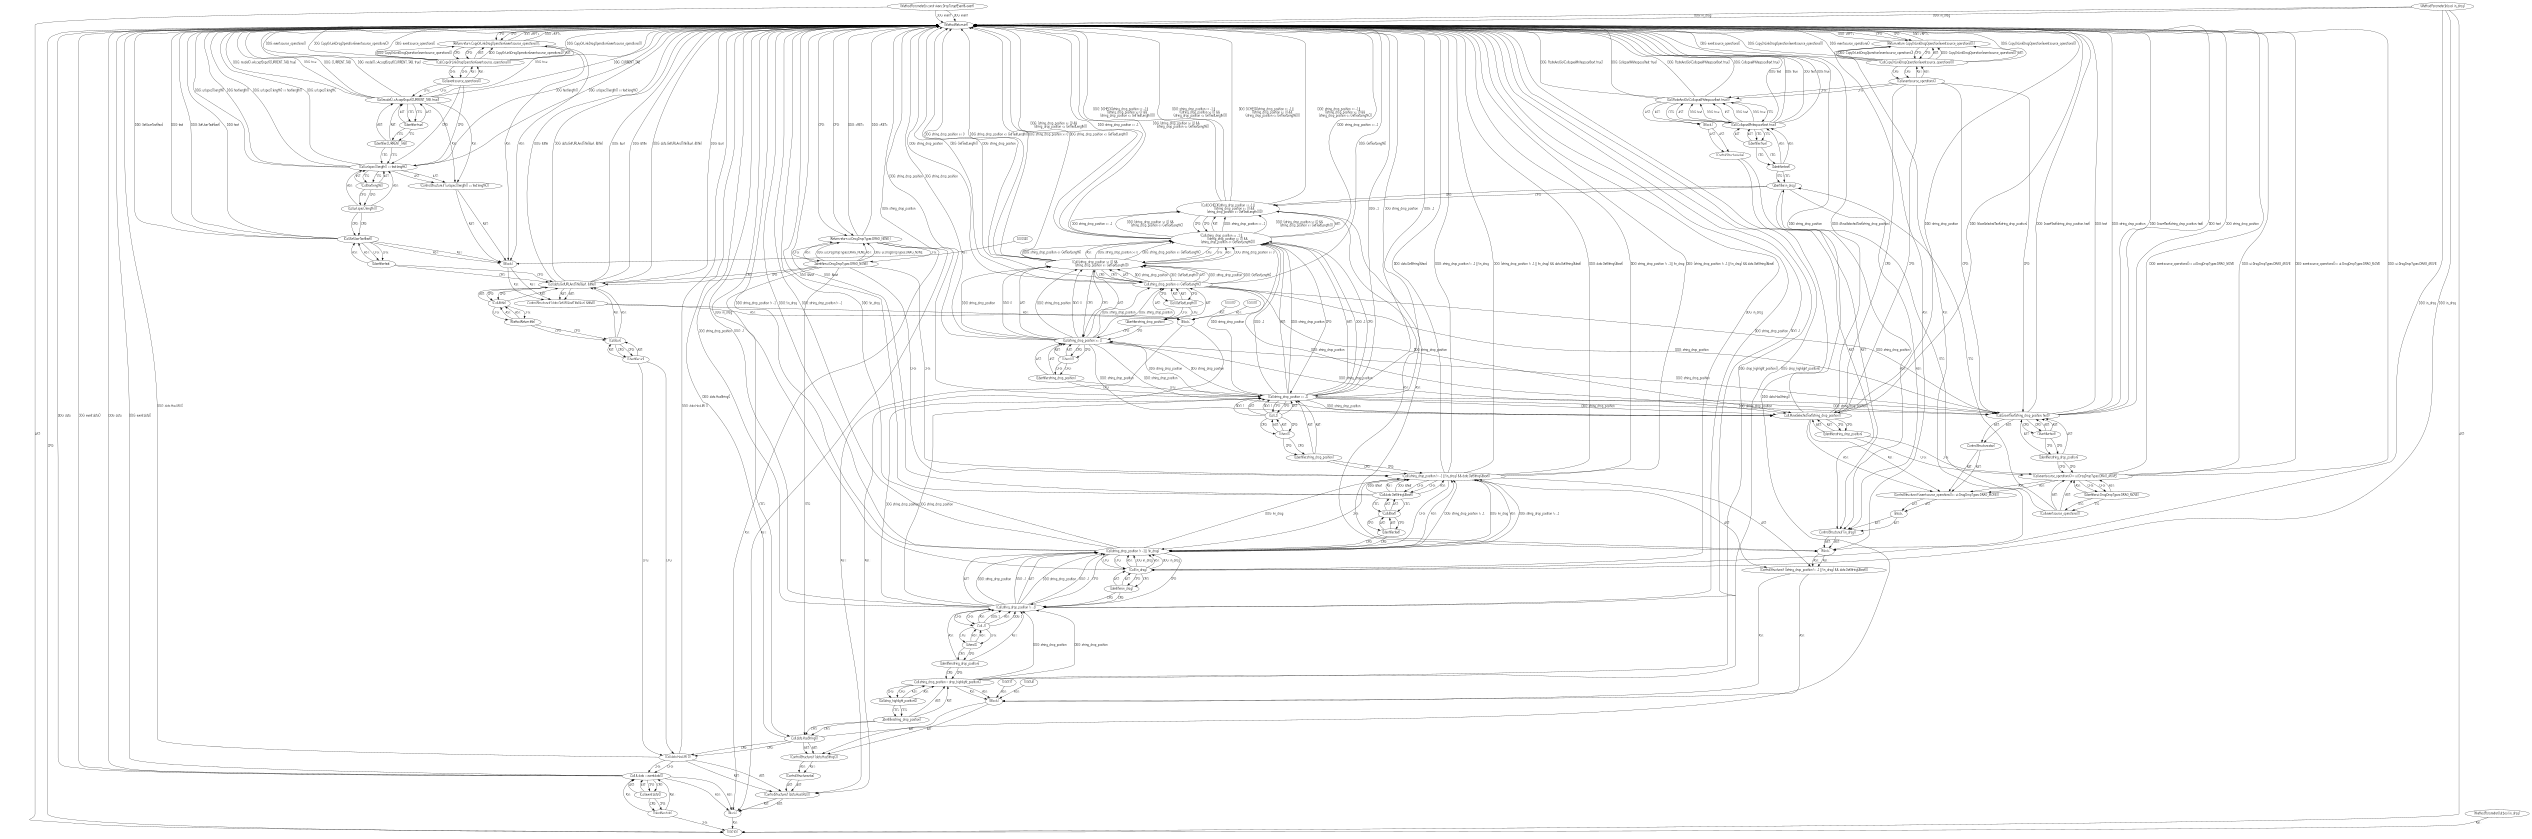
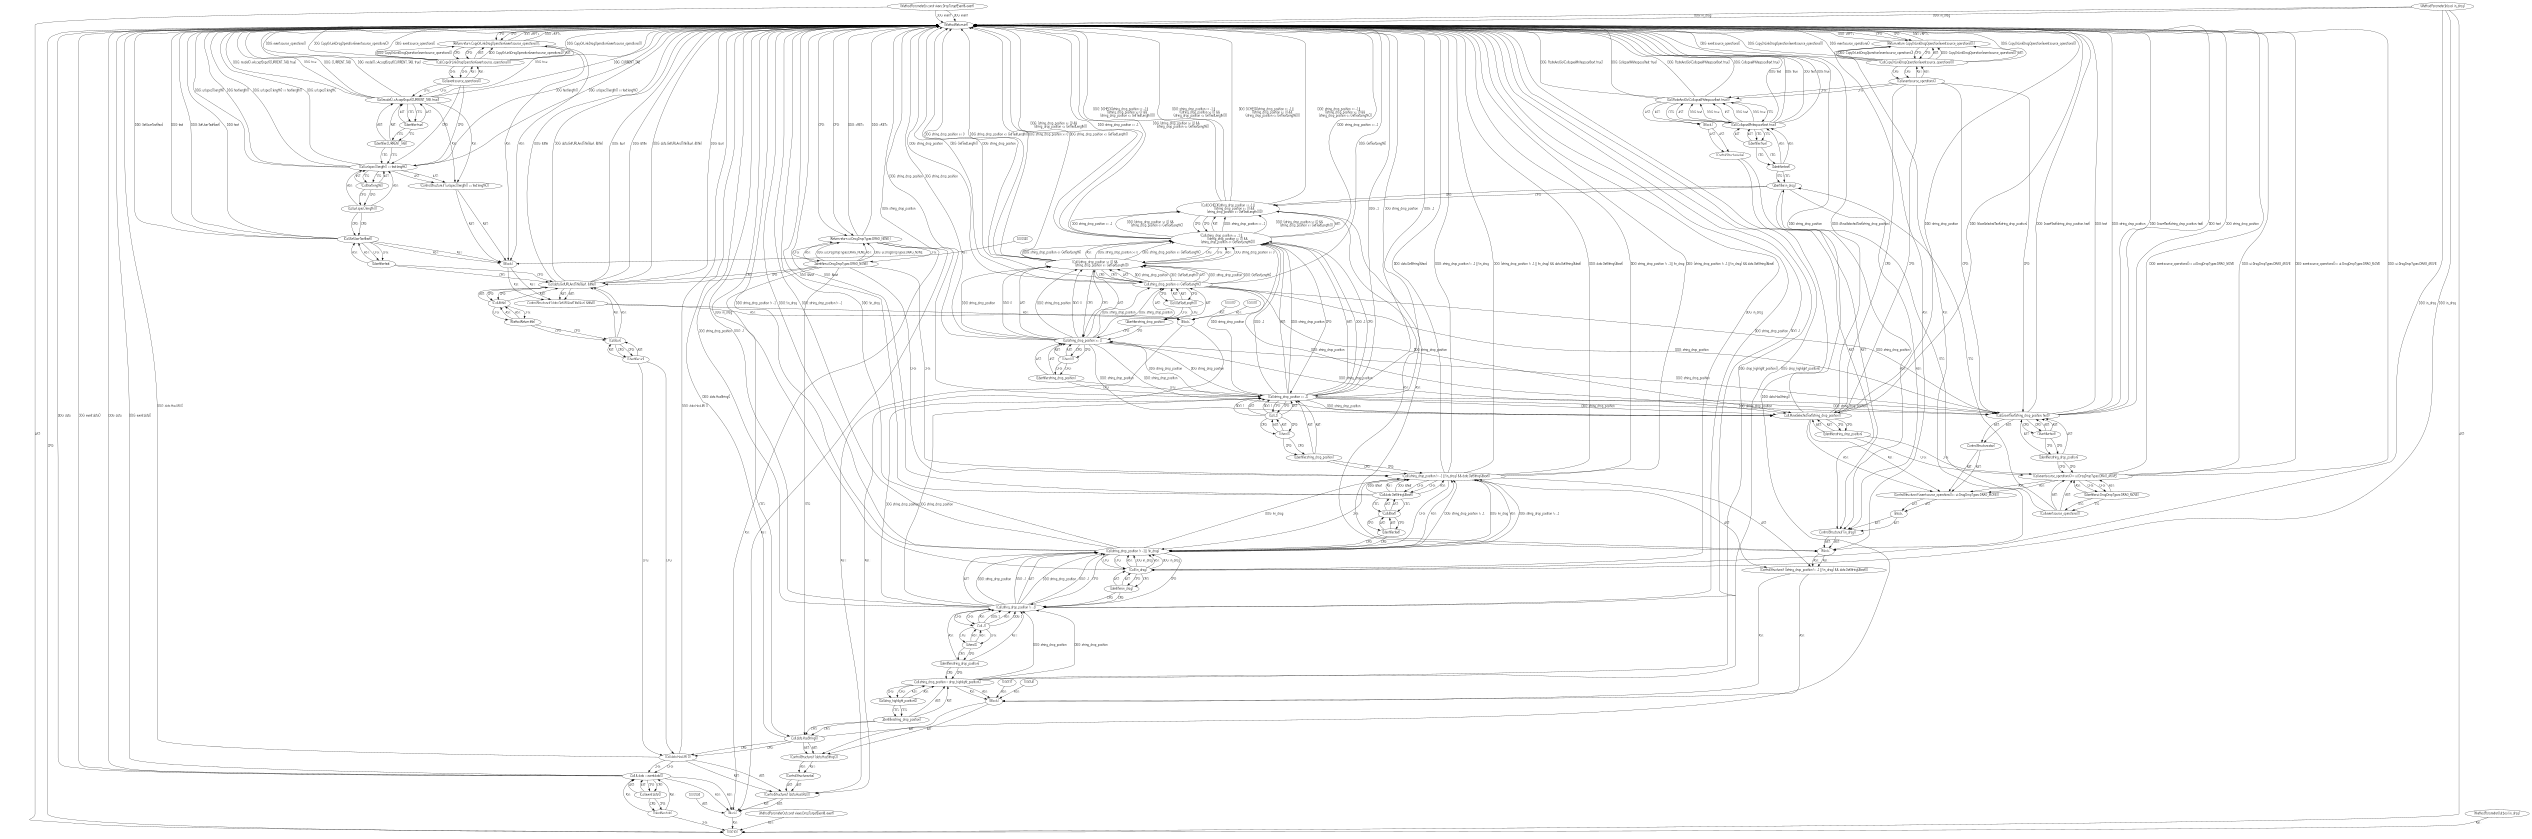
node "1000104": added
node "(MethodParameterOut,const views::DropTargetEvent& event)": added
